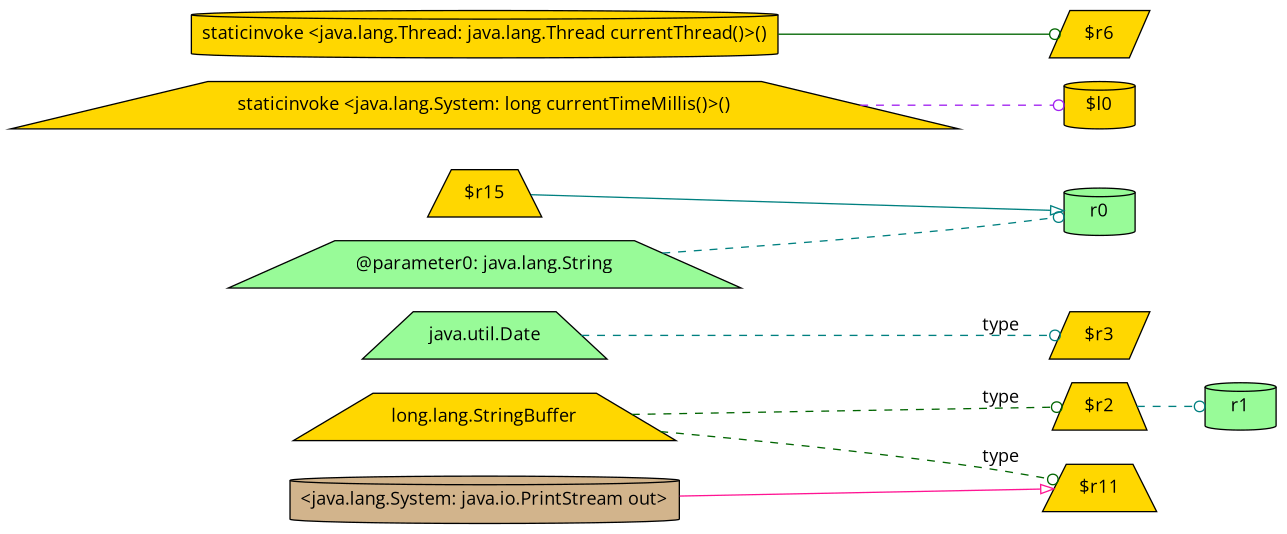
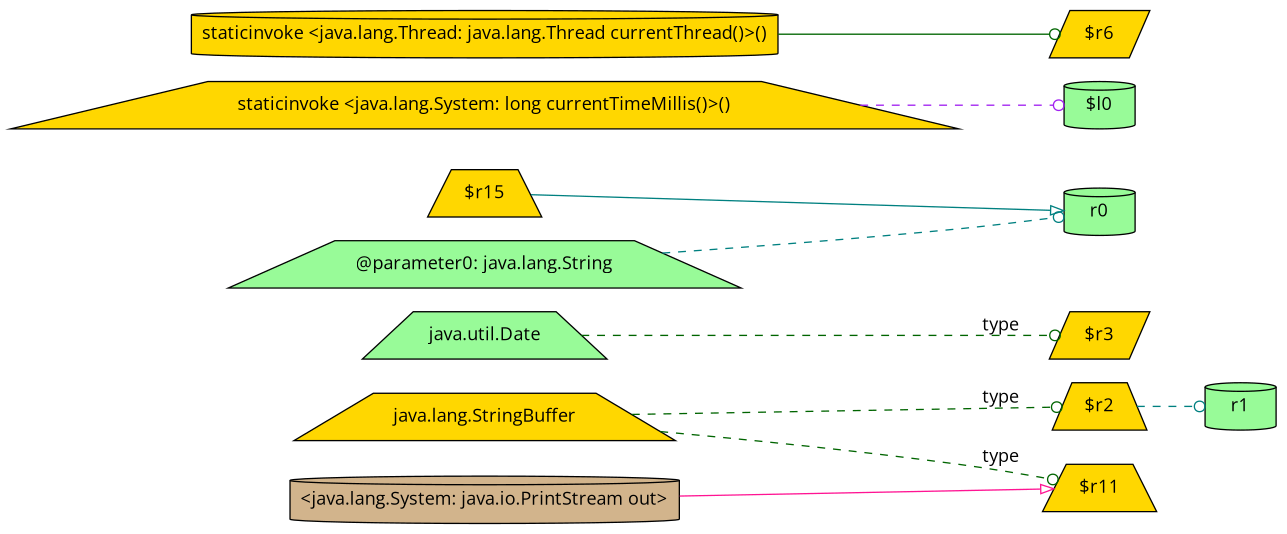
node "$l0": fillcolor gold -> palegreen
edge "java.util.Date" -> "$r3": color teal -> darkgreen
node "long.lang.StringBuffer": label "long.lang.StringBuffer" -> "java.lang.StringBuffer"
